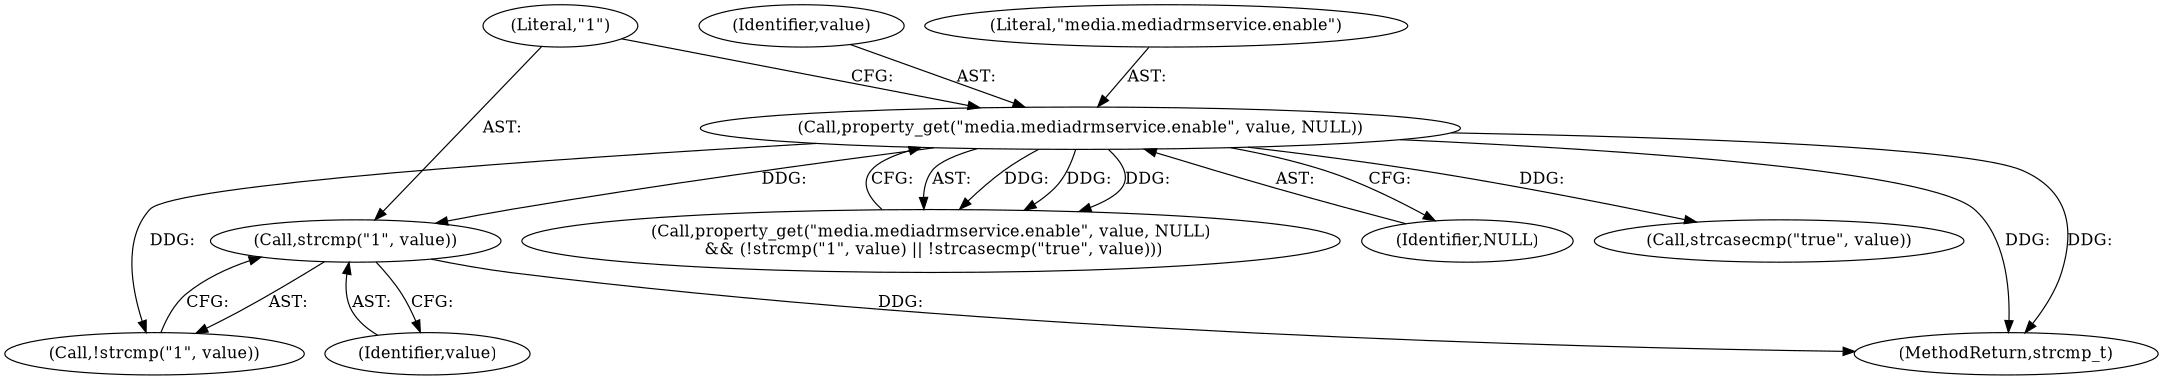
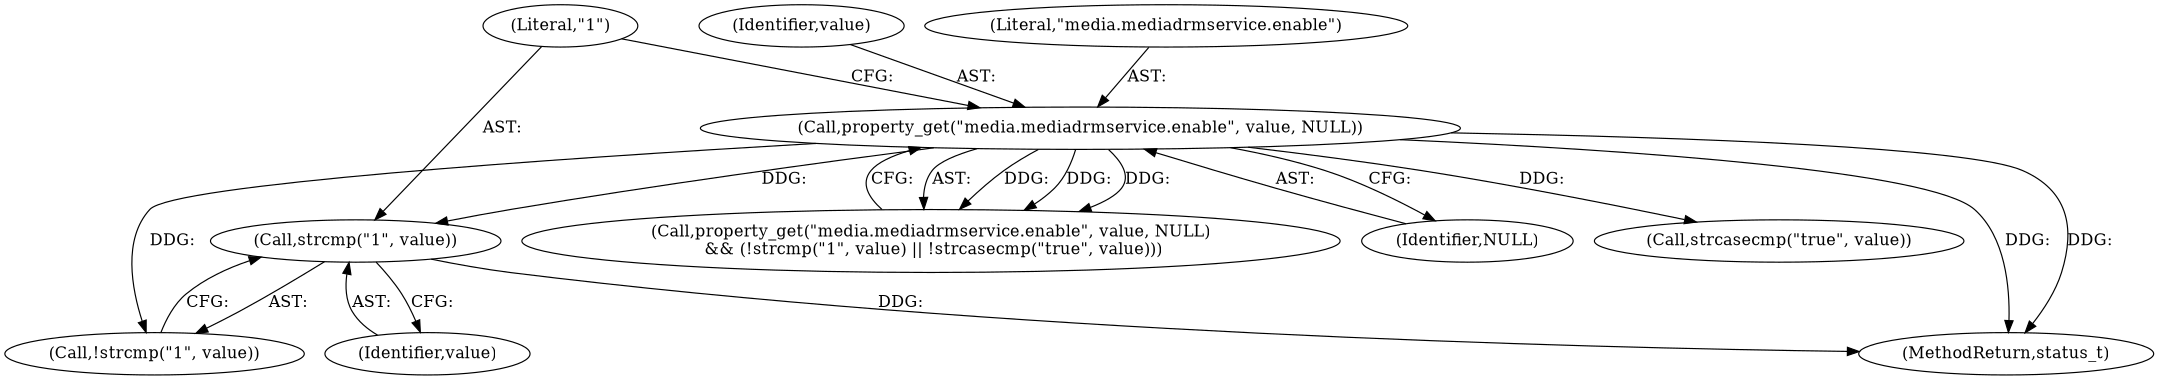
node "(MethodReturn,strcmp_t)": label "(MethodReturn,strcmp_t)" -> "(MethodReturn,status_t)"
